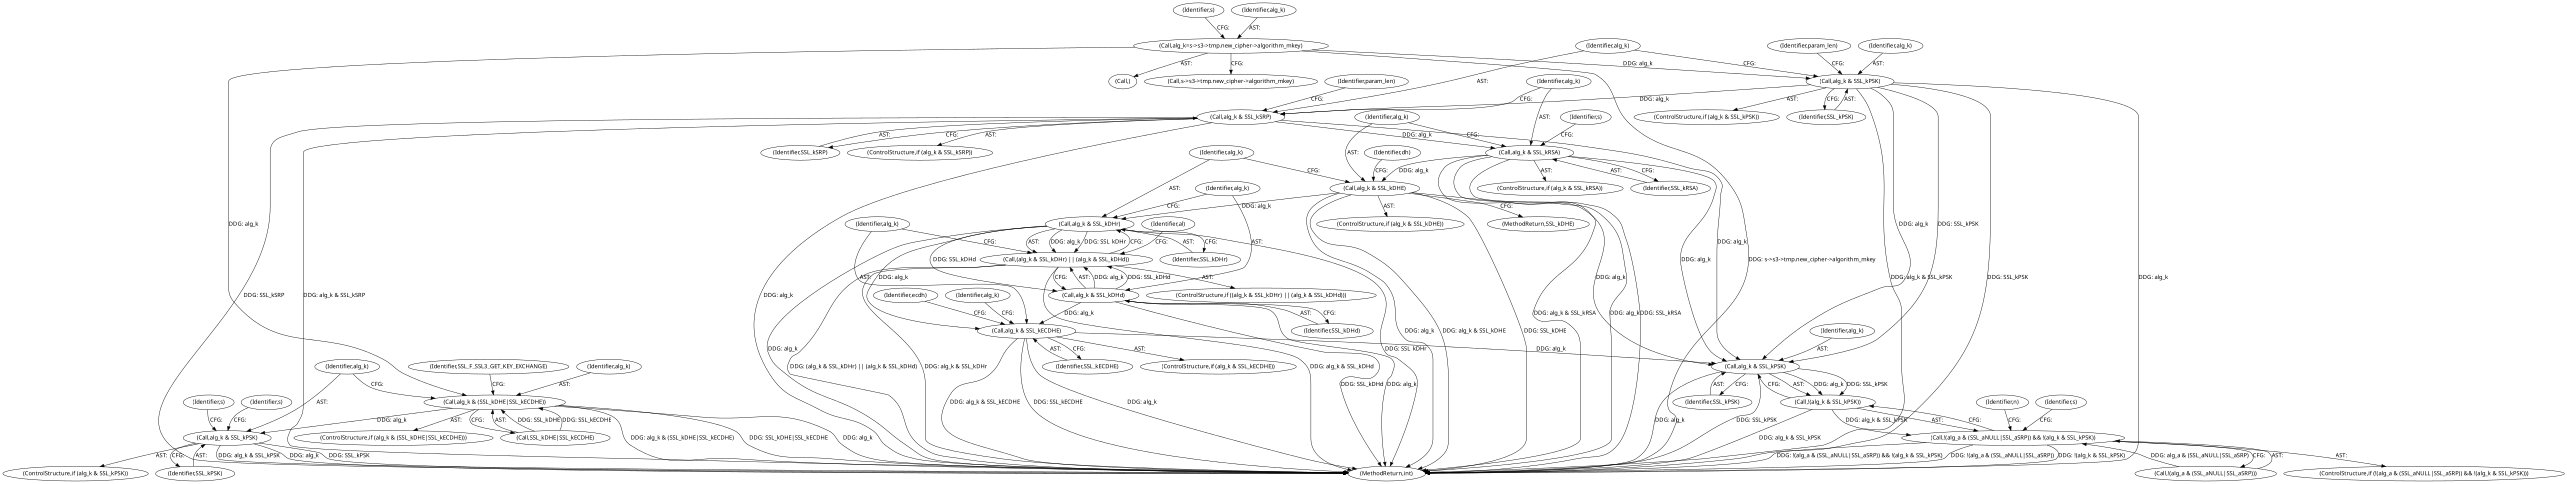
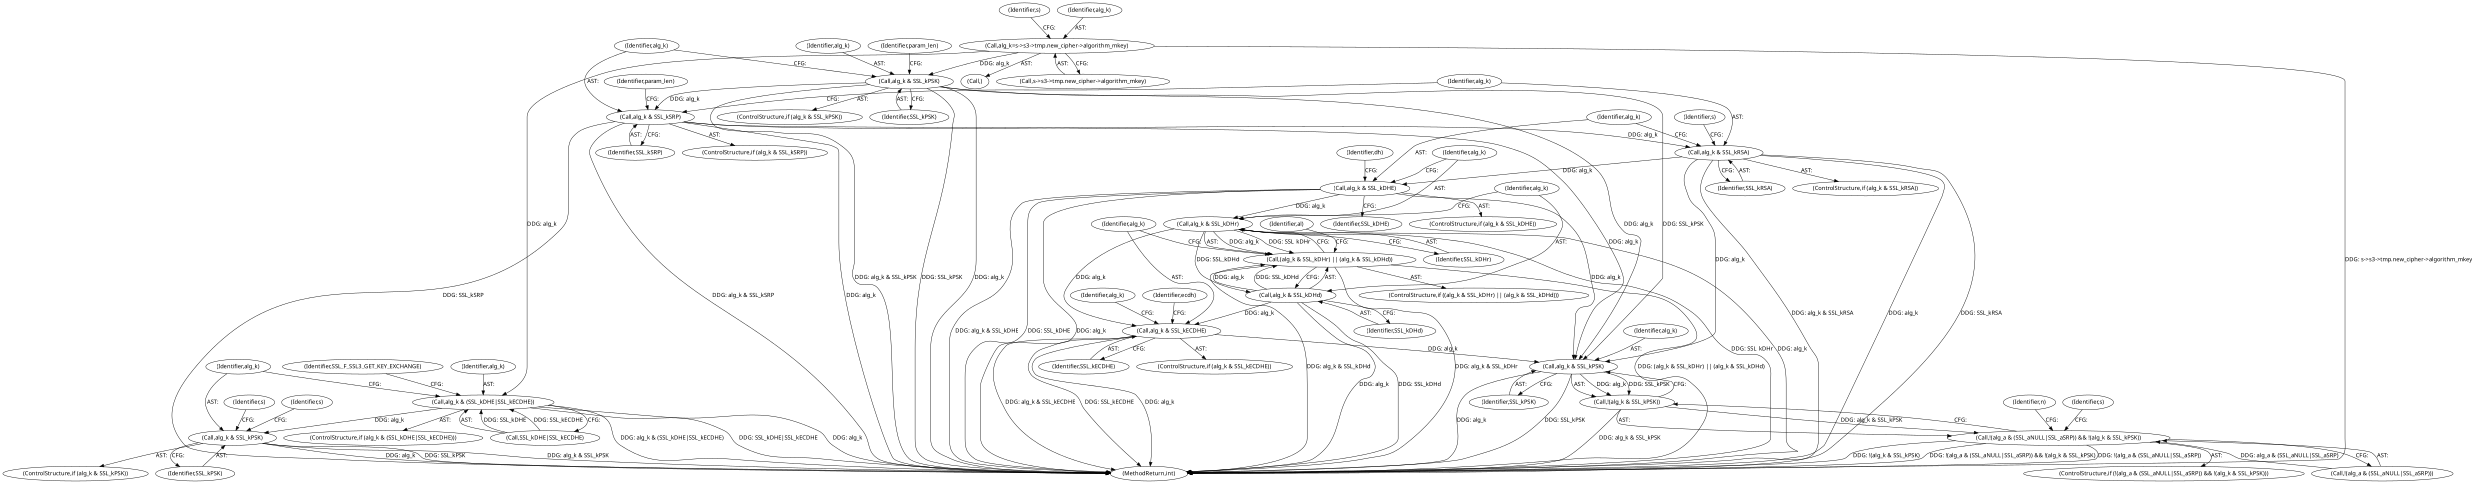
edge "(Call,s->s3->tmp.new_cipher->algorithm_mkey)" -> "(Call,alg_k=s->s3->tmp.new_cipher->algorithm_mkey)": added, label "AST:"
node "(MethodReturn,SSL_kDHE)": label "(MethodReturn,SSL_kDHE)" -> "(Identifier,SSL_kDHE)"
